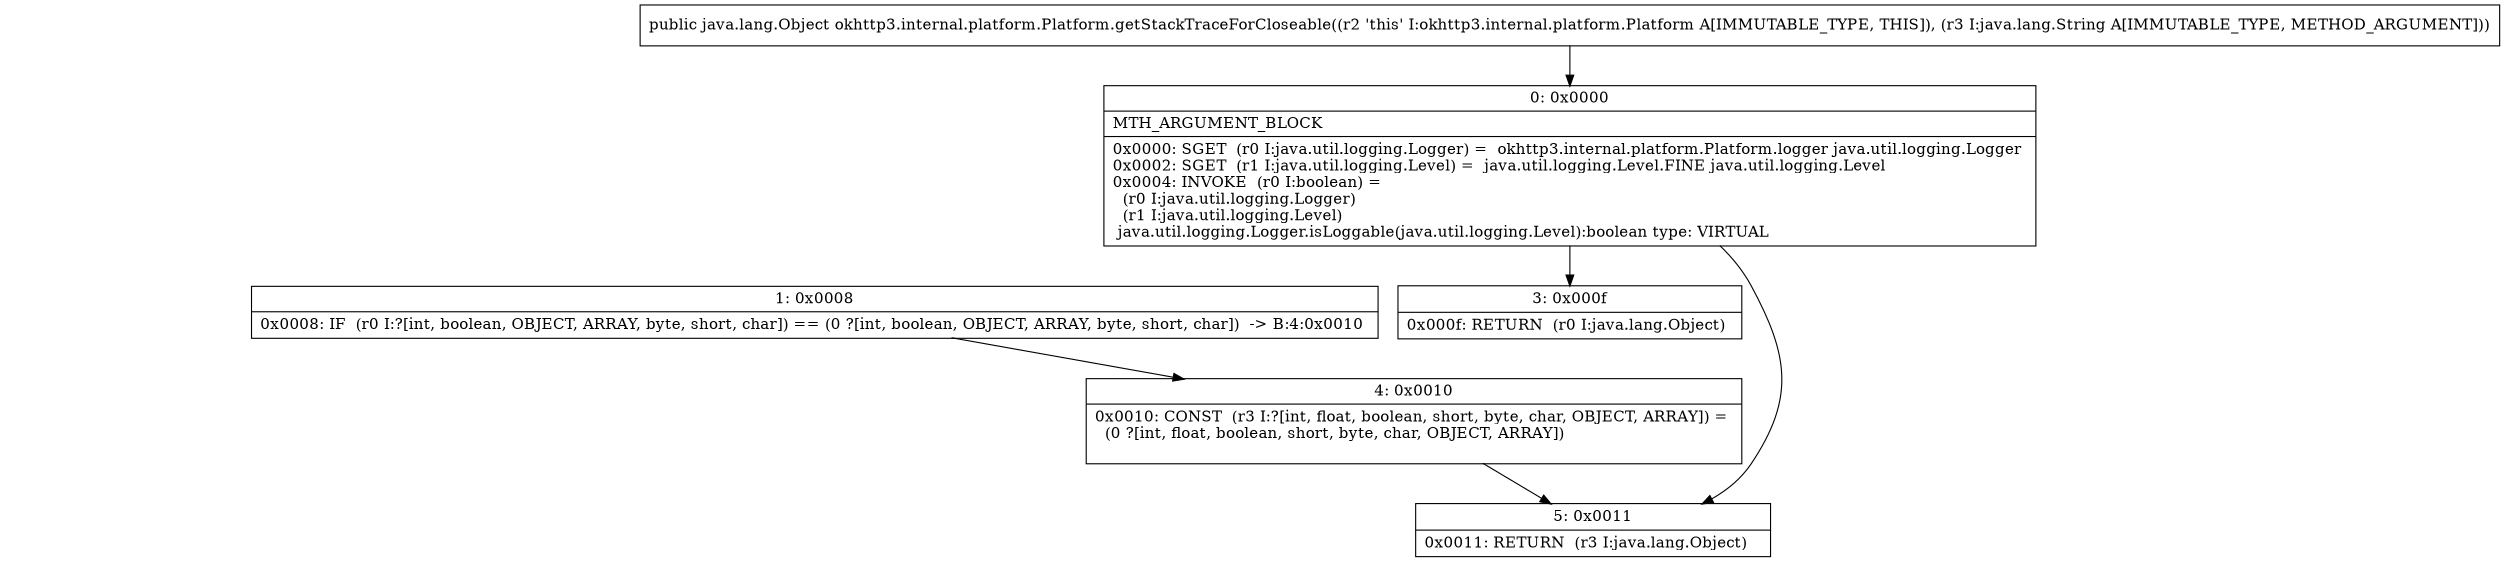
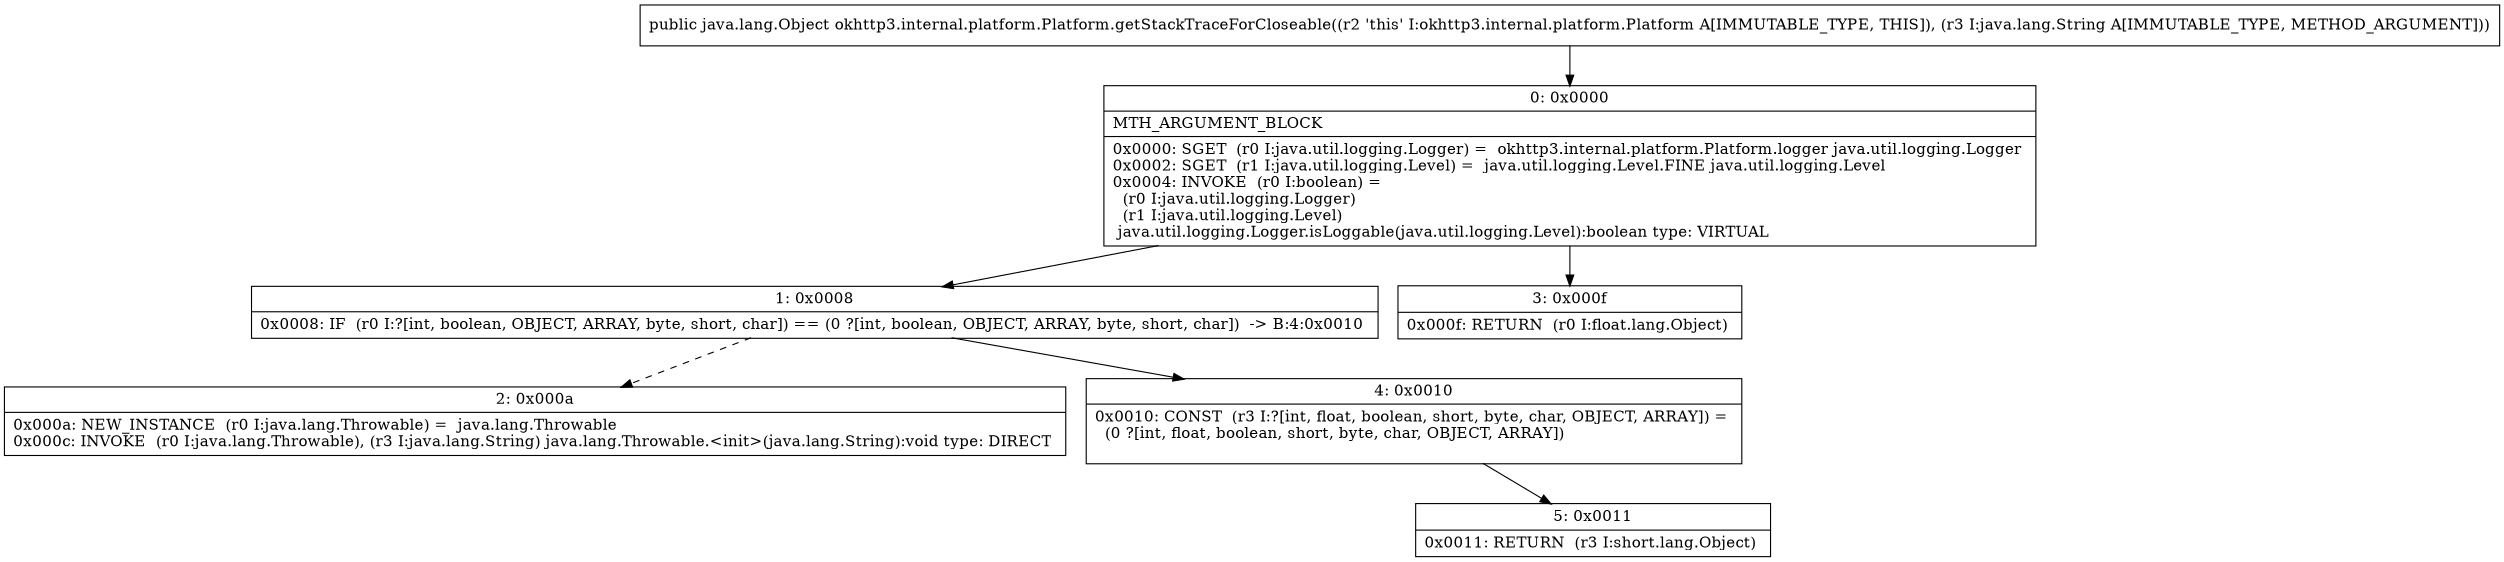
node "3: 0x000f": text "0x000f: RETURN  (r0 I:java.lang.Object)" -> "0x000f: RETURN  (r0 I:float.lang.Object)"
edge "0: 0x0000" -> "5: 0x0011": now "0: 0x0000" -> "1: 0x0008"
node "2: 0x000a": added
node "5: 0x0011": text "0x0011: RETURN  (r3 I:java.lang.Object)" -> "0x0011: RETURN  (r3 I:short.lang.Object)"
